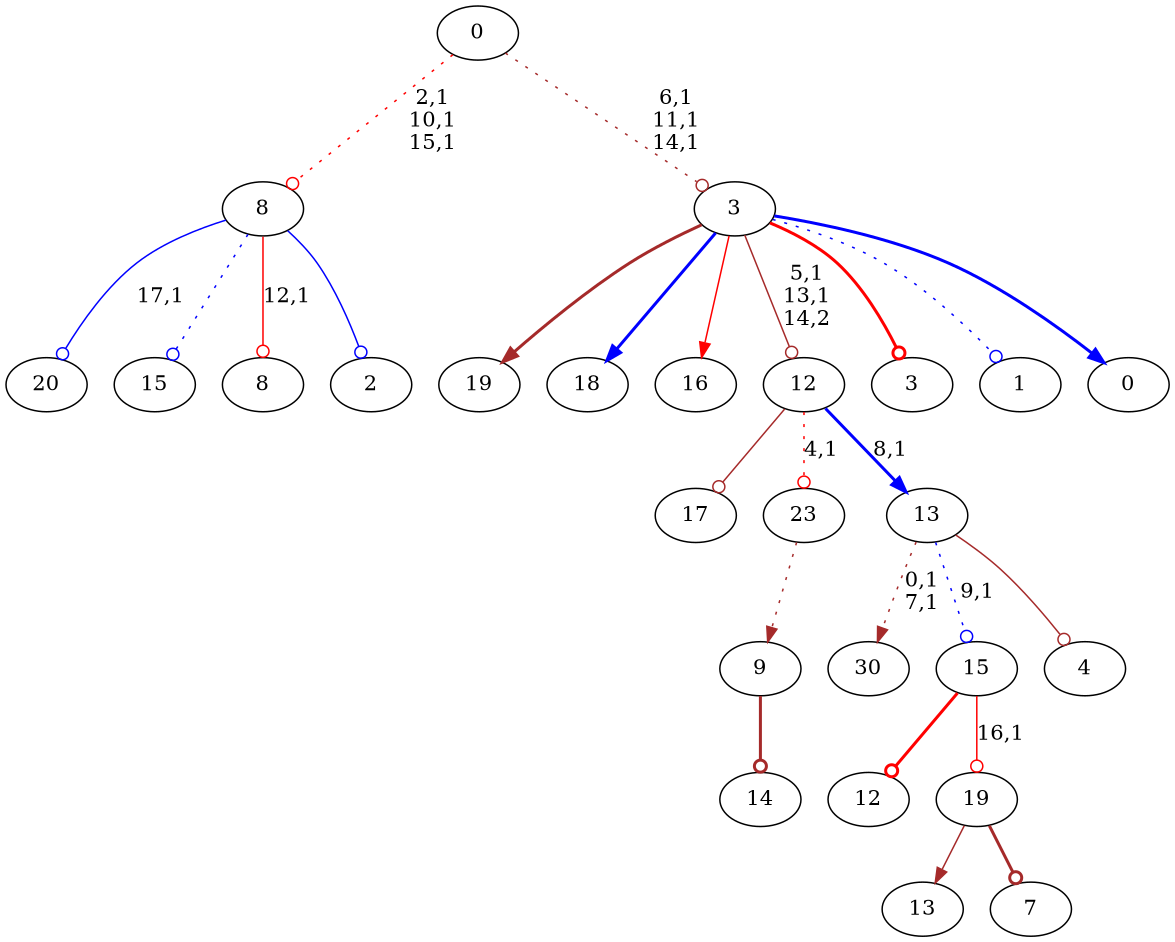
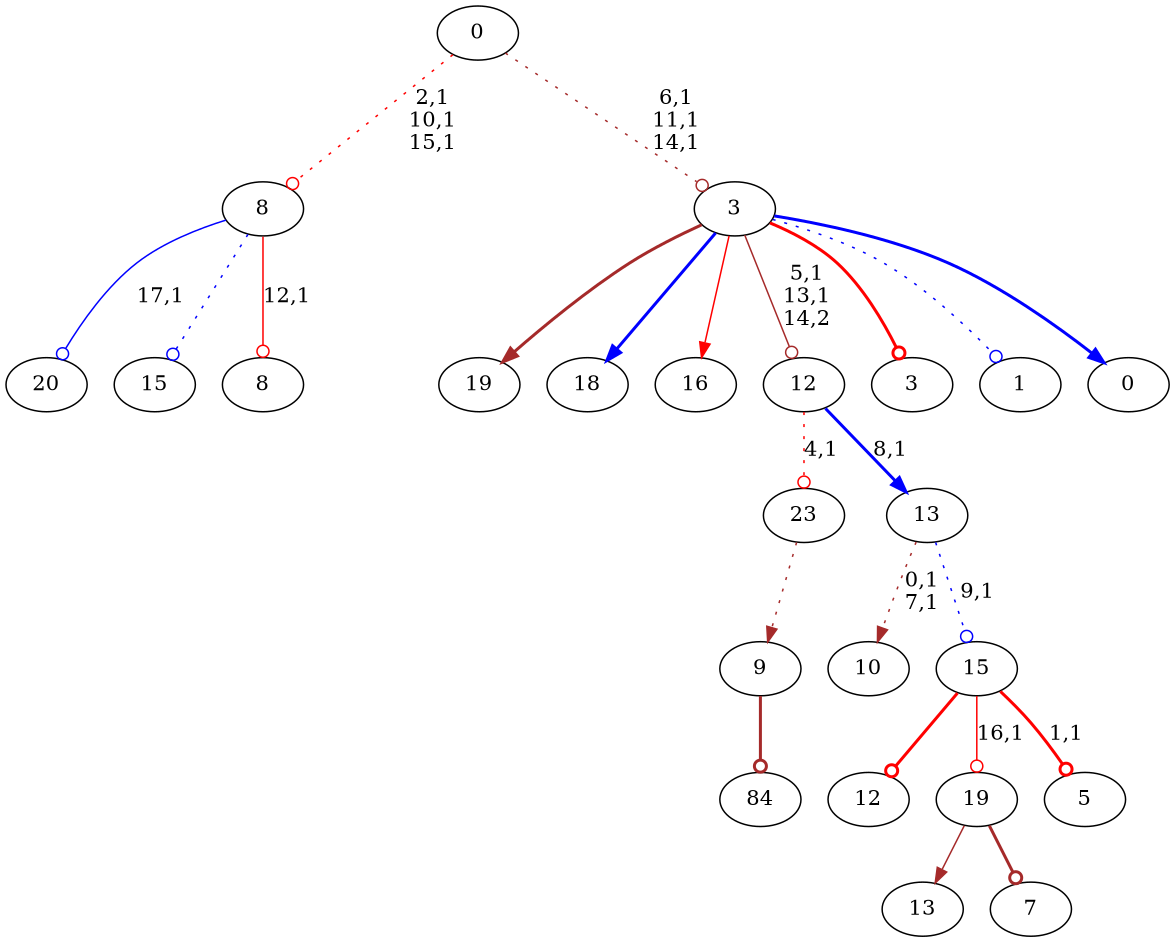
node "2": removed
node "17": removed
node "30": label "30" -> "10"
node "4": removed
node "14": label "14" -> "84"
node "5": added
